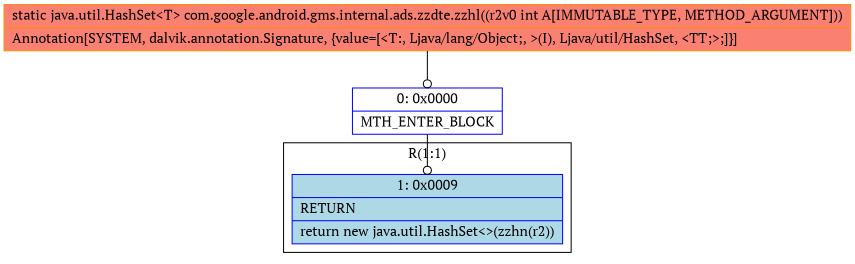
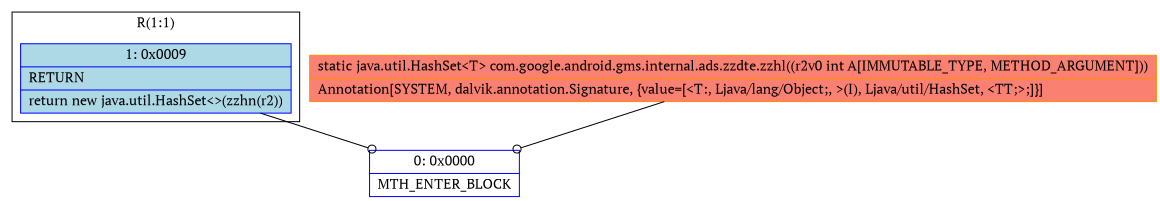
edge "0: 0x0000" -> "1: 0x0009": reversed
